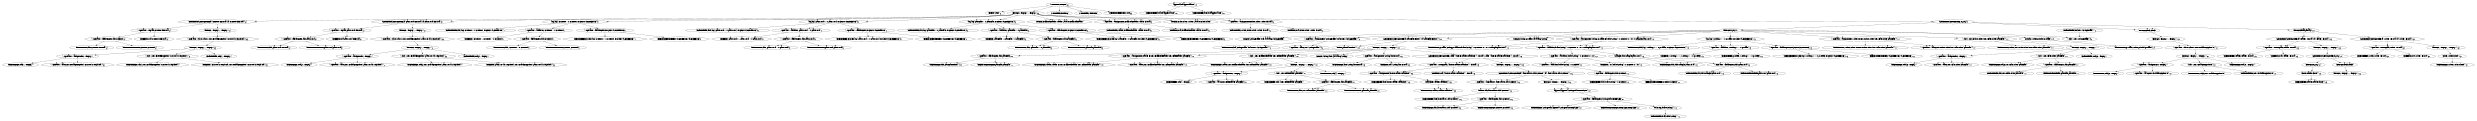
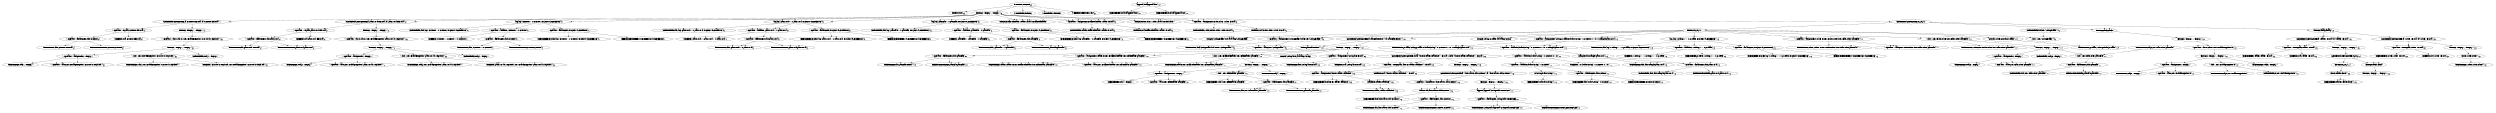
edge "(<init>,new FileWriter(passFile))" -> "(IDENTIFIER,$obj6,new FileWriter(passFile))": reversed
edge "(<operator>.fieldAccess,StringUtils.LINE_SEP)" -> "(toString,buf.toString())": now "(<operator>.addition,buf.toString() + cvsRoot)" -> "(toString,buf.toString())"
